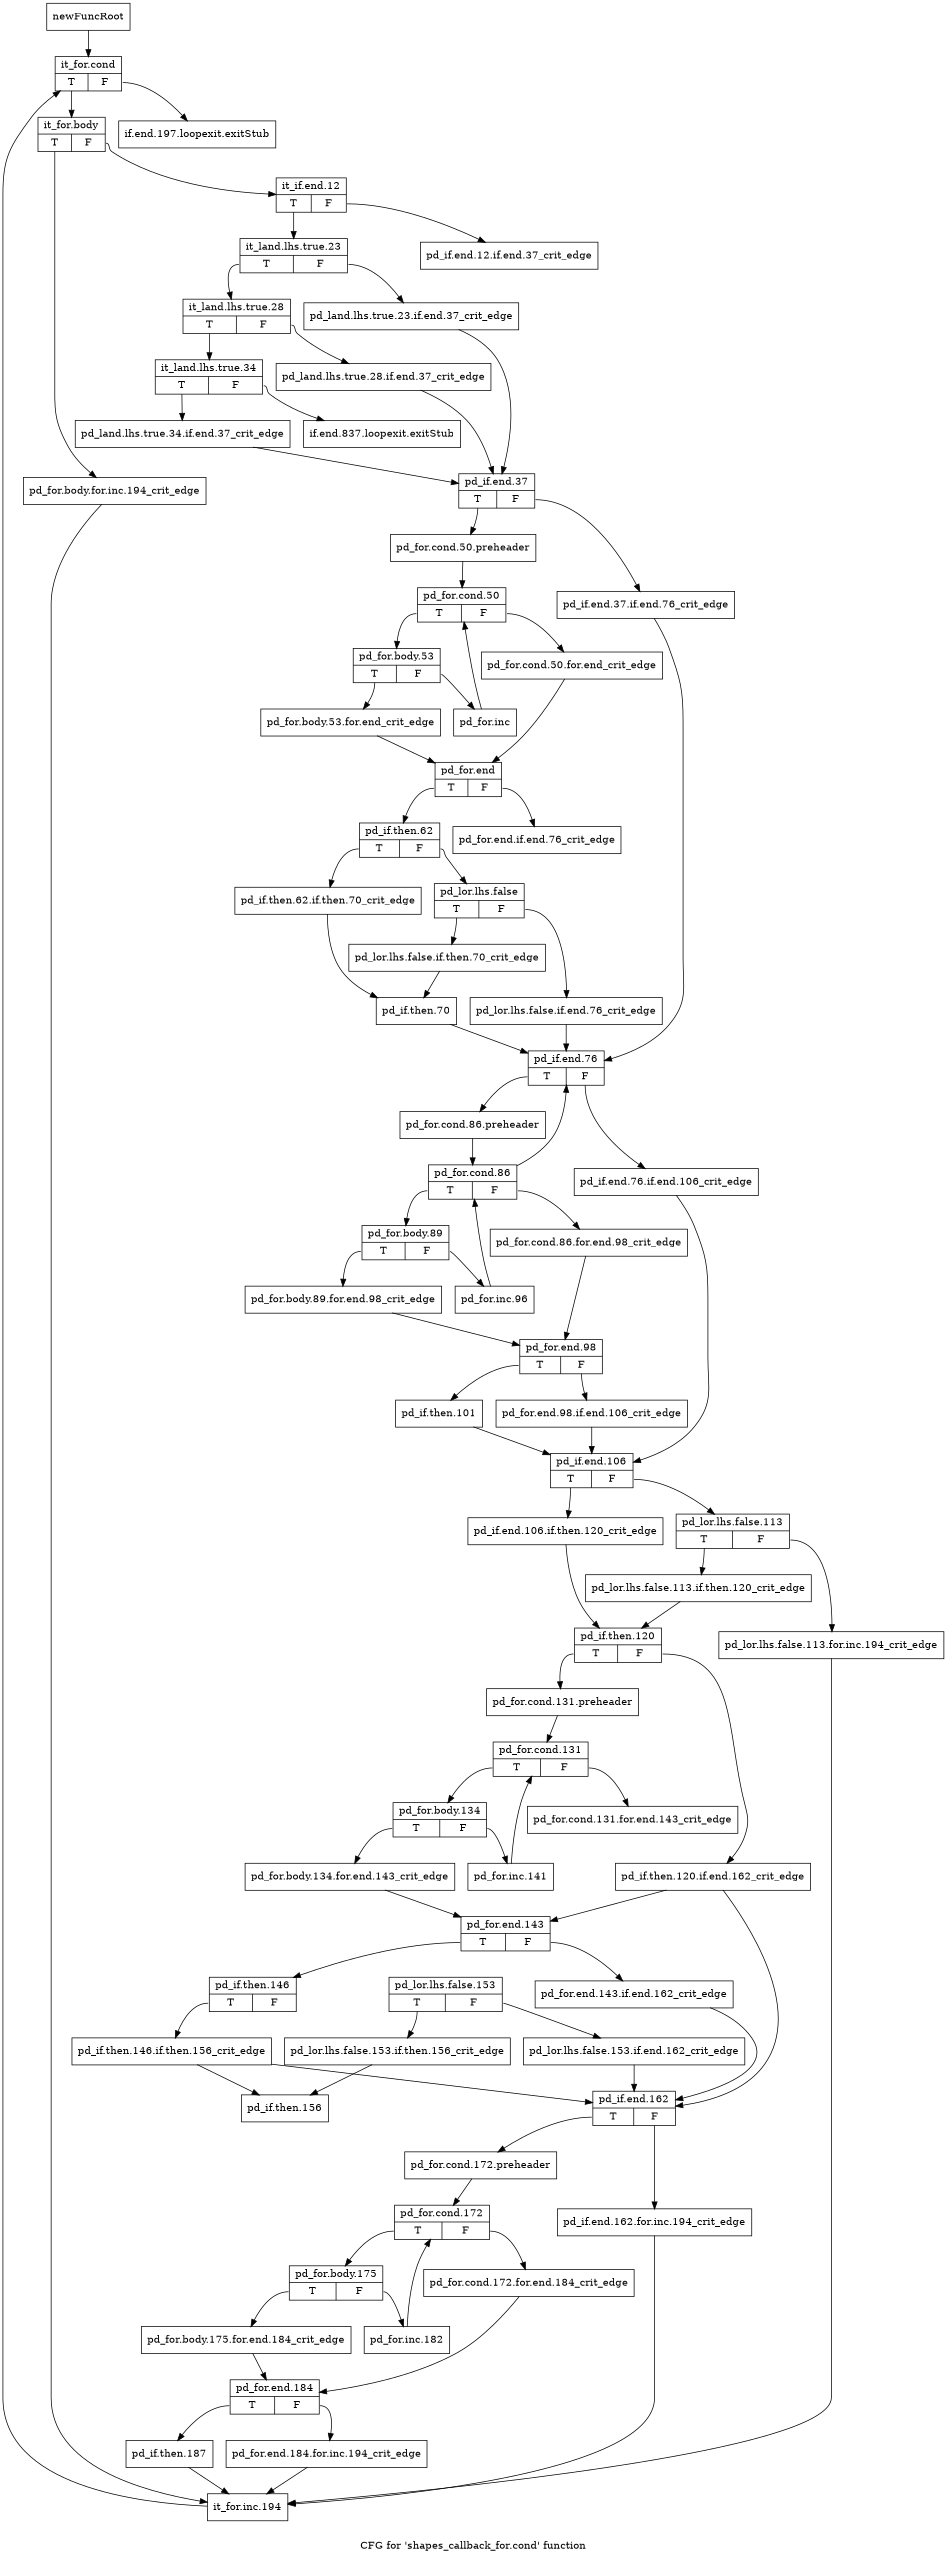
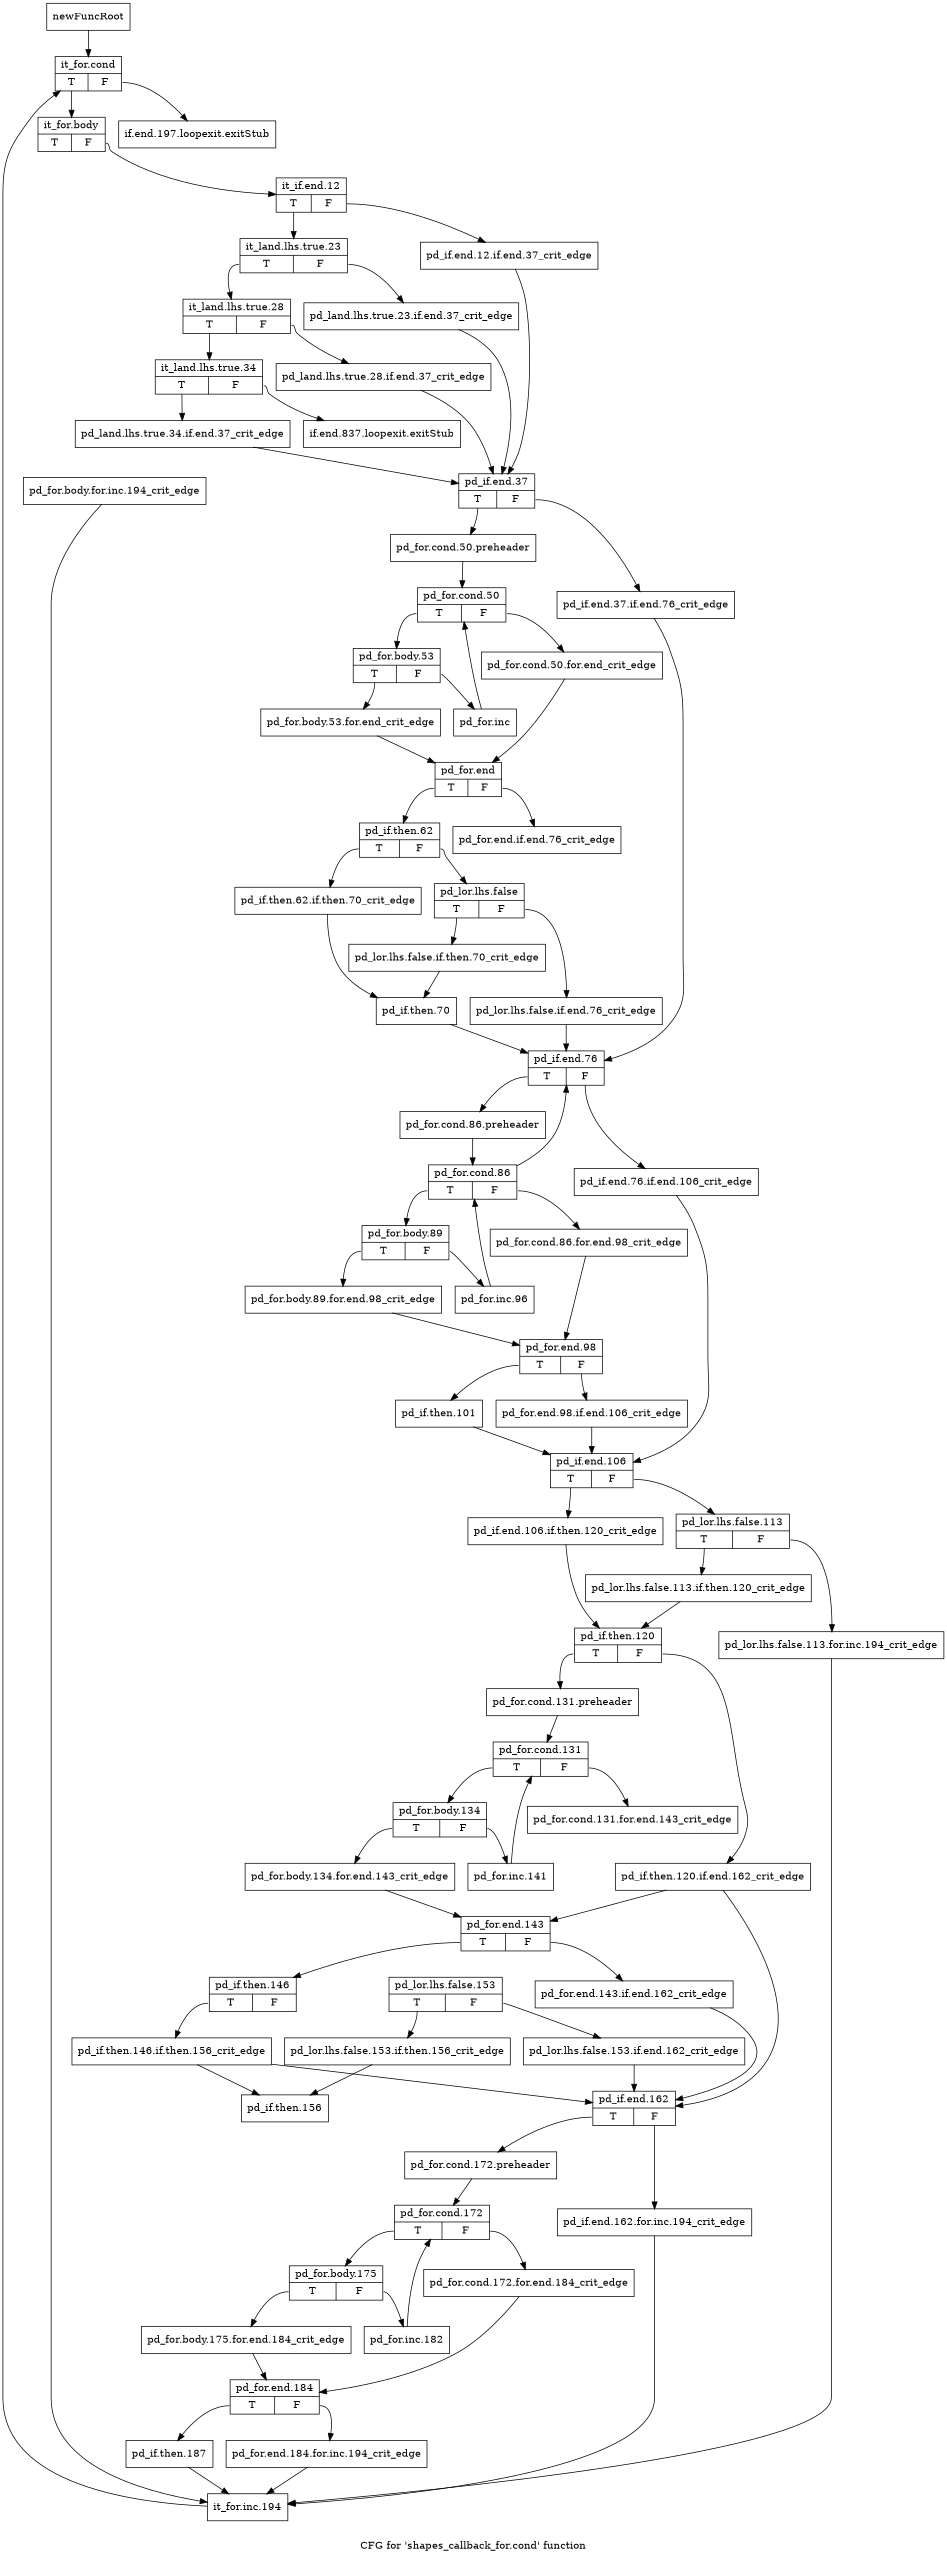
edge "it_for.body" -> "pd_for.body.for.inc.194_crit_edge": removed
edge "pd_if.end.12.if.end.37_crit_edge" -> "pd_if.end.37": added
